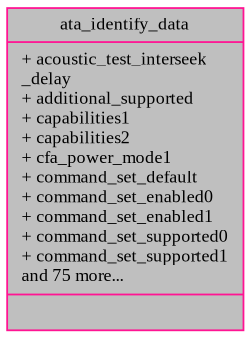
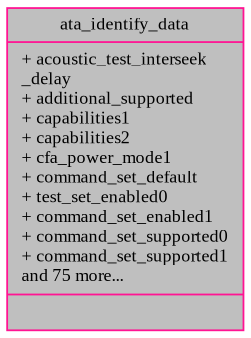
node "ata_identify_data": text "+ command_set_enabled0" -> "+ test_set_enabled0"
